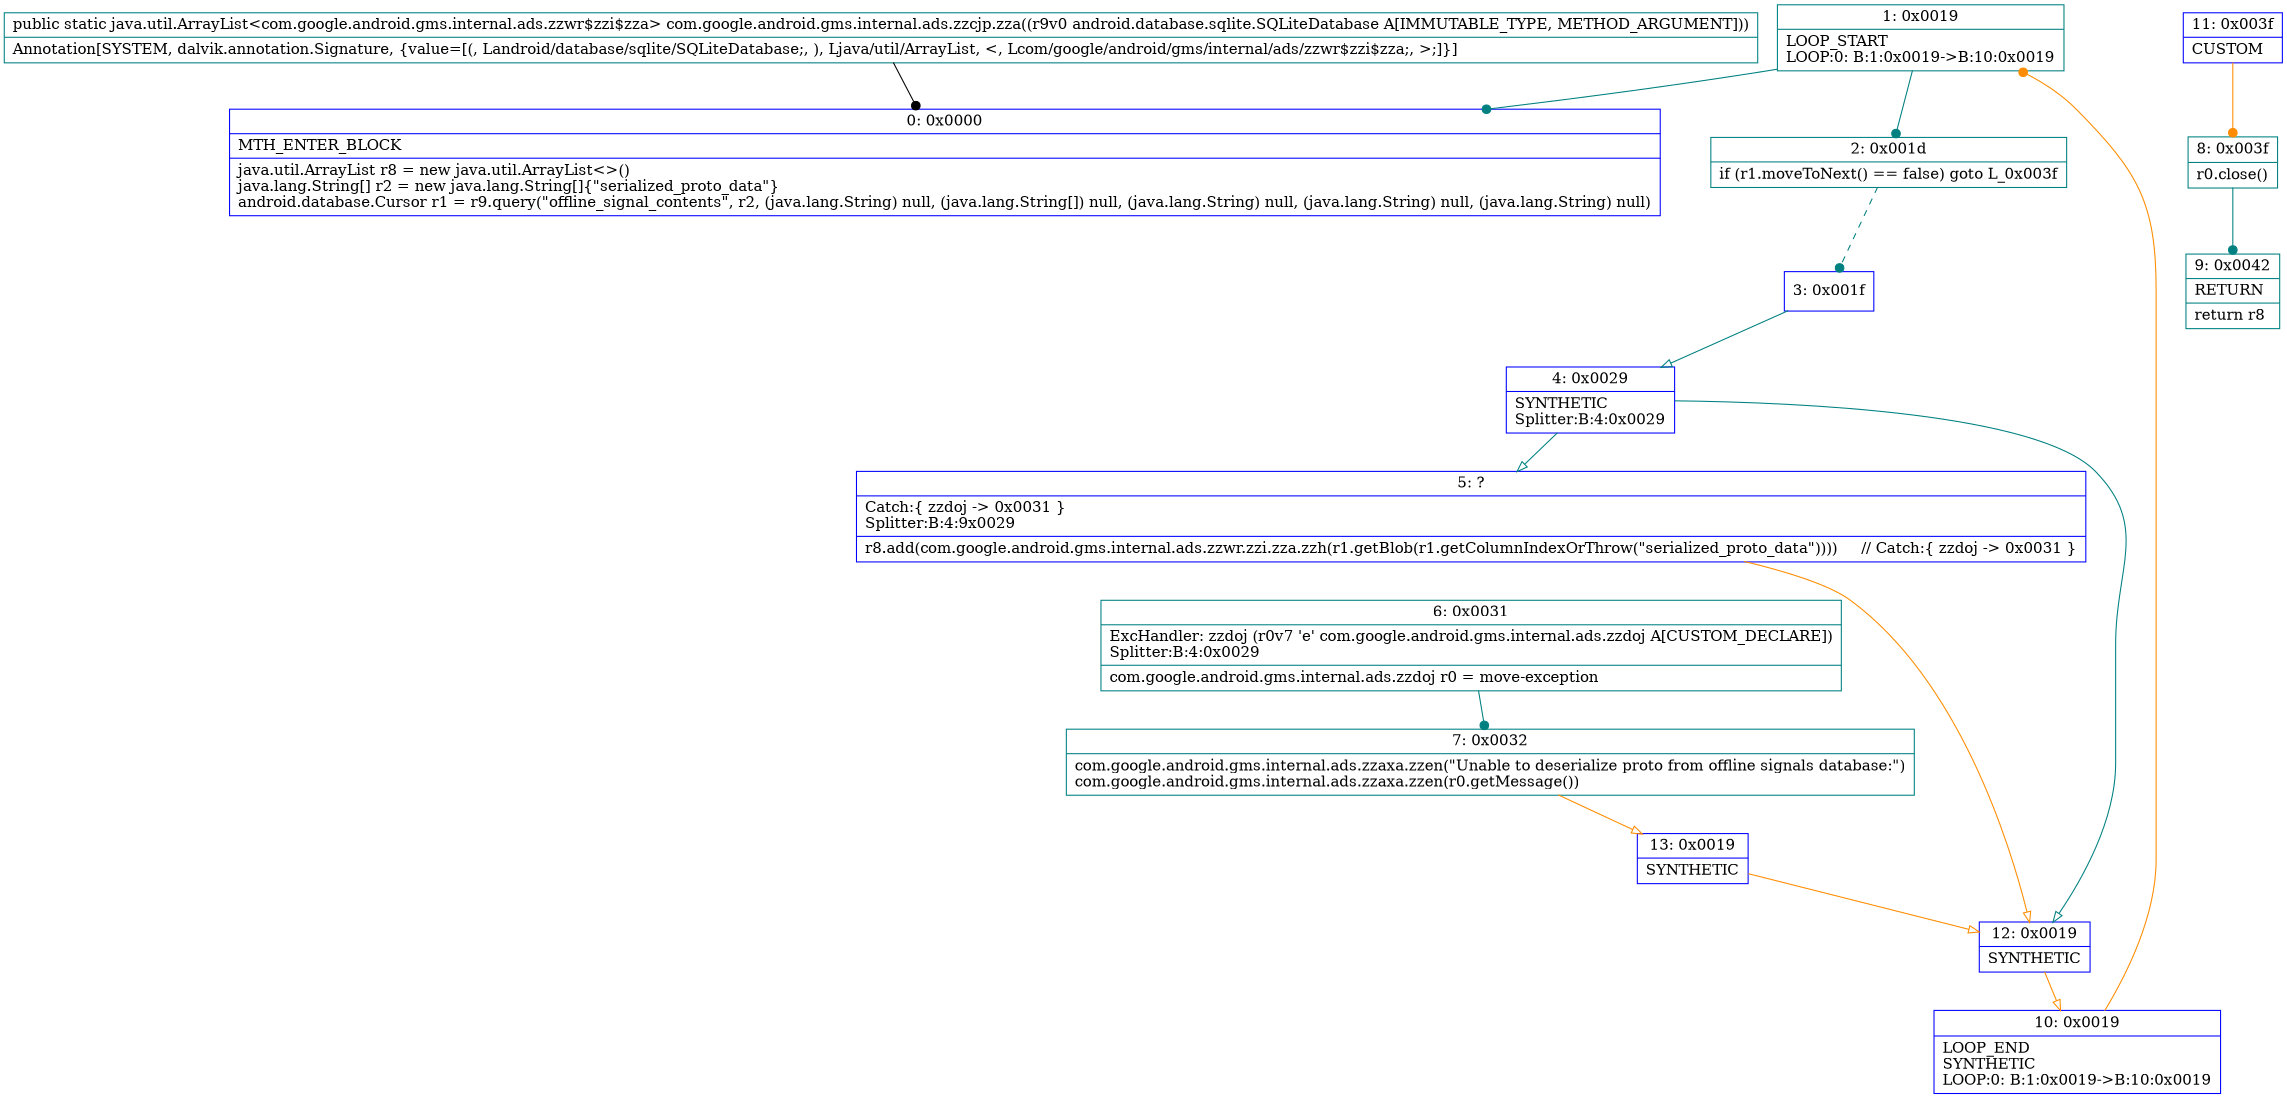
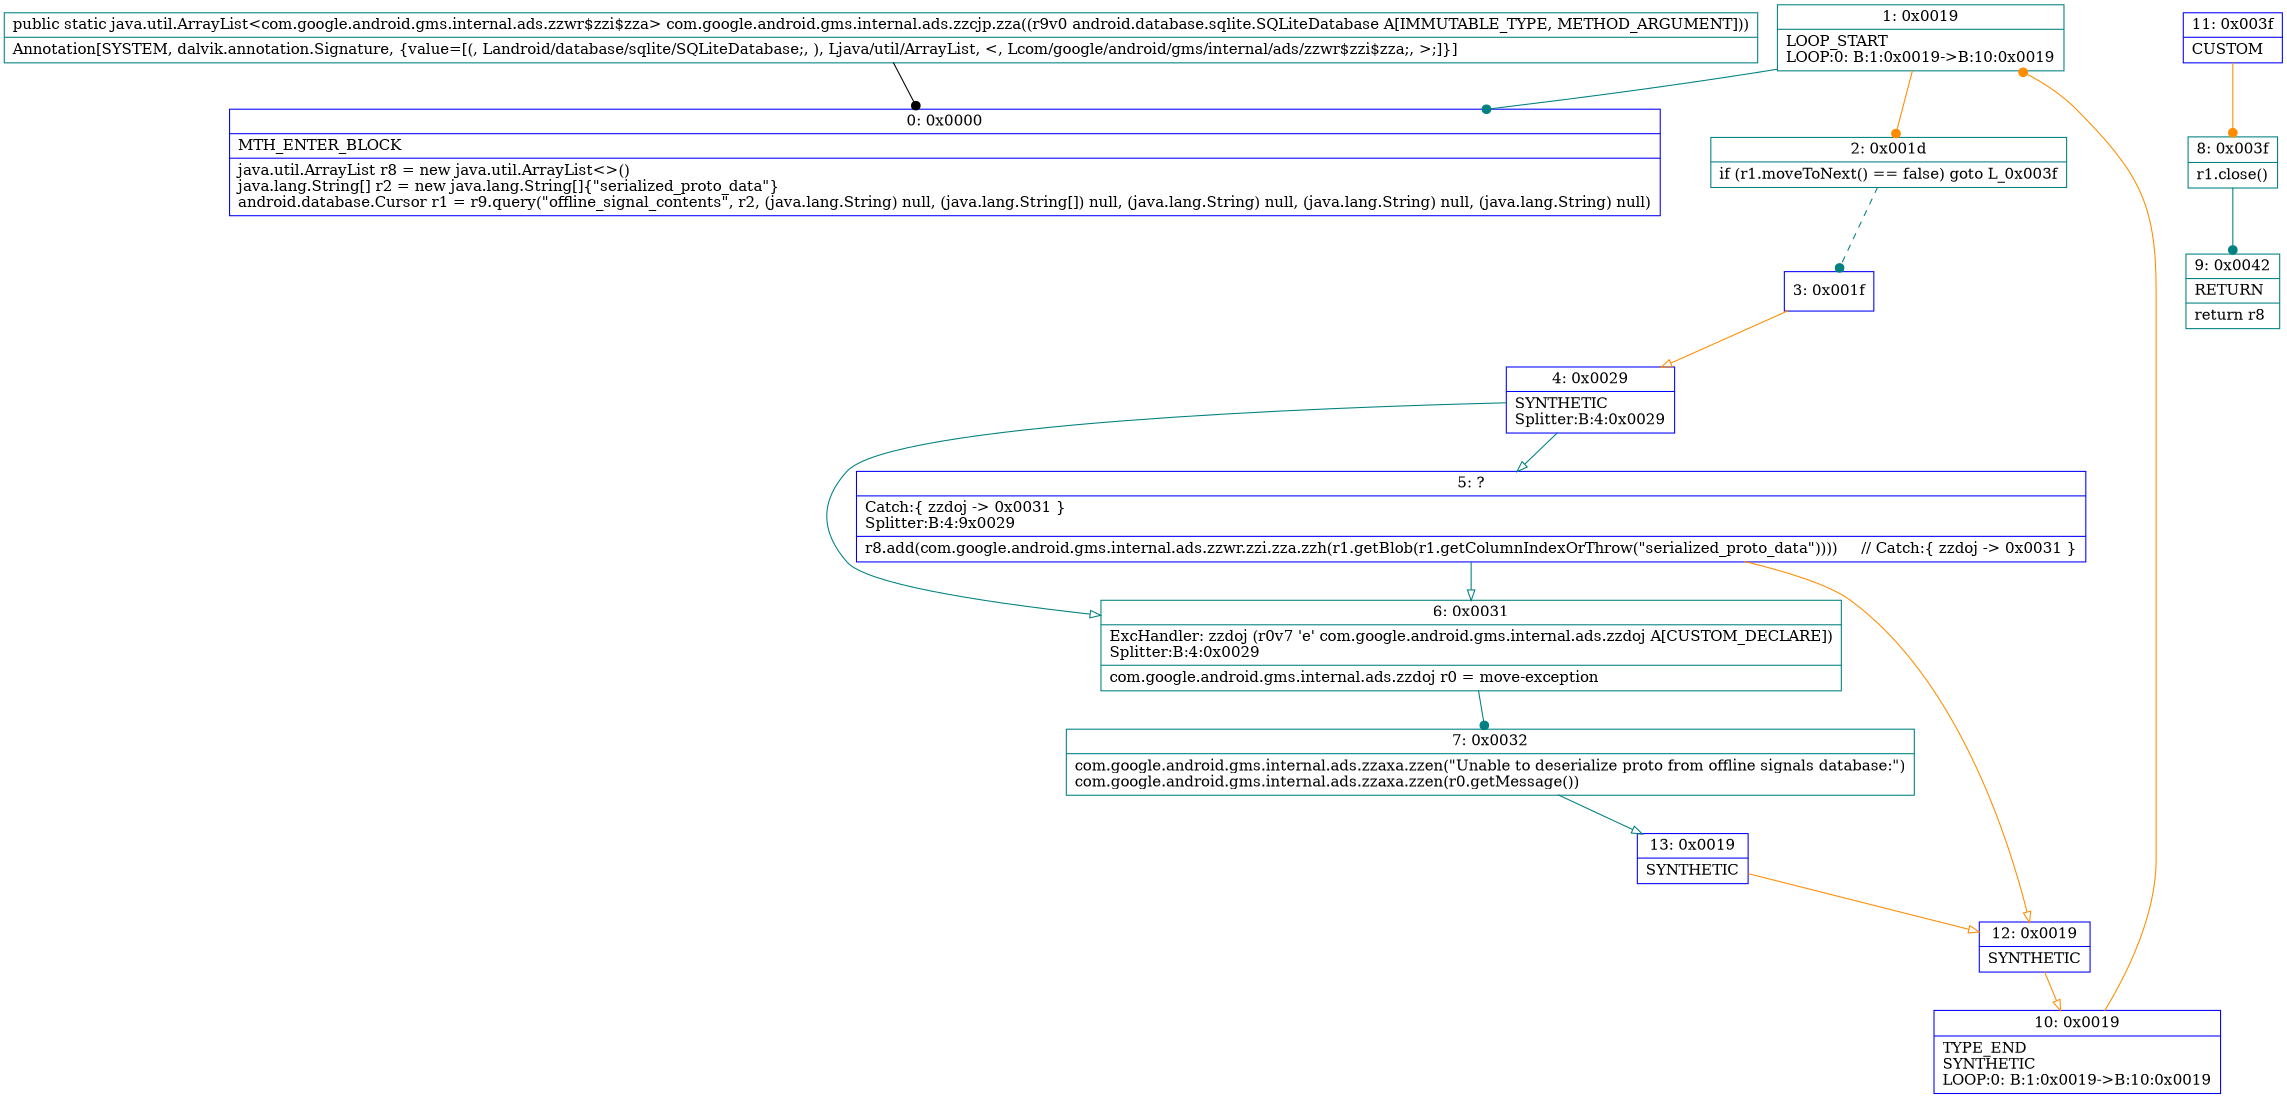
edge "1: 0x0019" -> "2: 0x001d": color teal -> darkorange
node "8: 0x003f": text "r0.close()" -> "r1.close()"
edge "3: 0x001f" -> "4: 0x0029": color teal -> darkorange
edge "4: 0x0029" -> "12: 0x0019": now "4: 0x0029" -> "6: 0x0031"
edge "5: ?" -> "6: 0x0031": added
edge "7: 0x0032" -> "13: 0x0019": color darkorange -> teal
node "10: 0x0019": text "LOOP_END" -> "TYPE_END"
